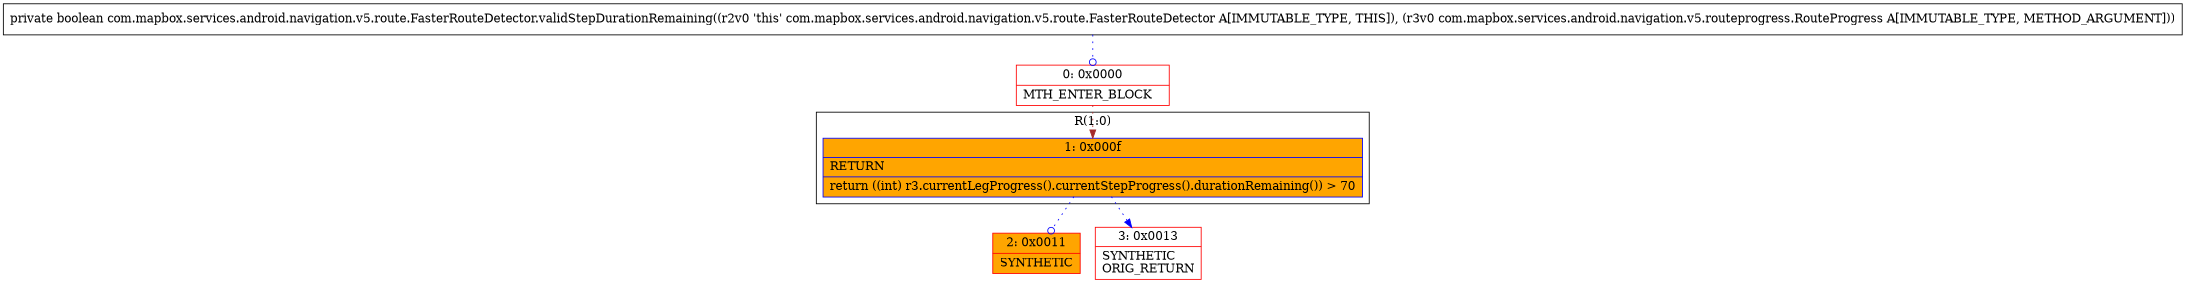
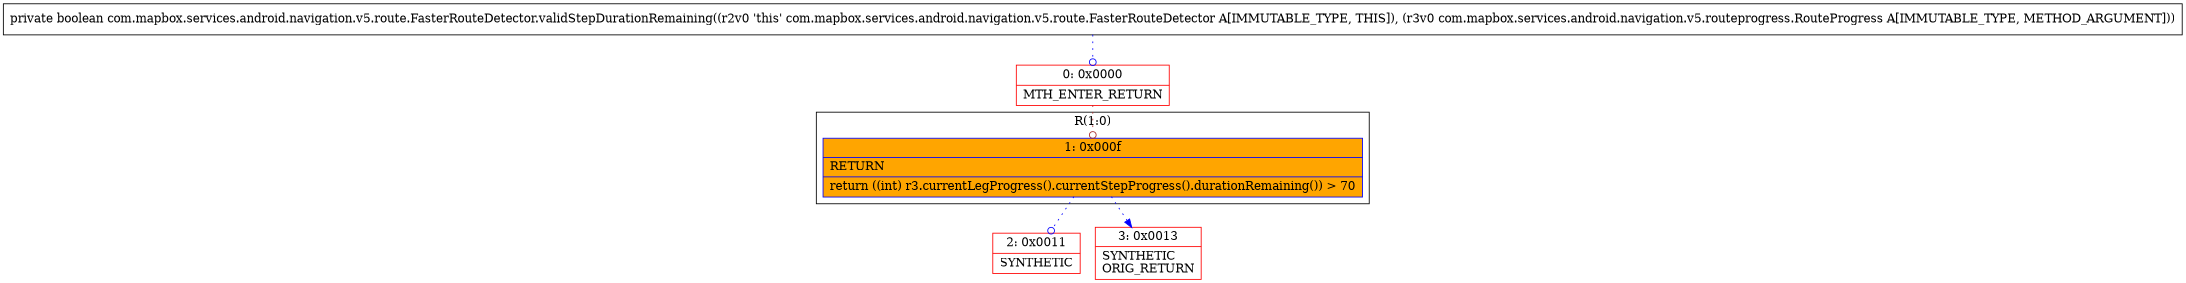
node "0: 0x0000": text "MTH_ENTER_BLOCK" -> "MTH_ENTER_RETURN"
edge "0: 0x0000" -> "1: 0x000f": arrowhead normal -> odot
node "2: 0x0011": fillcolor orange -> white
